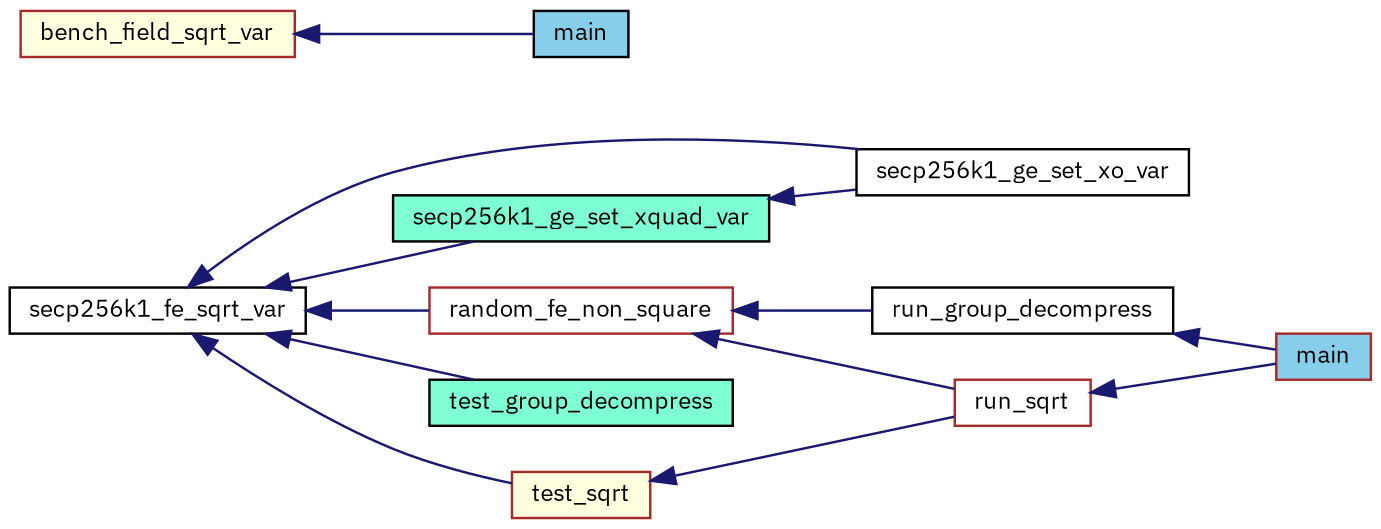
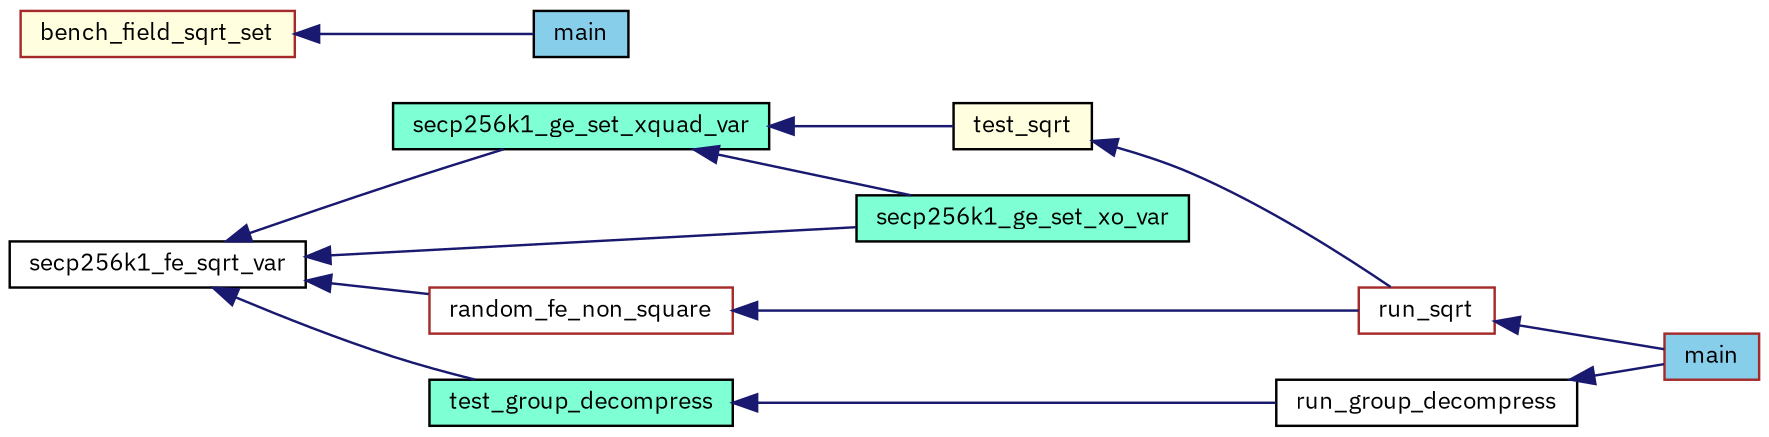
node "bench_field_sqrt_var": label "bench_field_sqrt_var" -> "bench_field_sqrt_set"
node "secp256k1_ge_set_xo_var": fillcolor white -> aquamarine
edge "run_group_decompress" -> "random_fe_non_square": now "run_group_decompress" -> "test_group_decompress"
edge "test_sqrt" -> "secp256k1_fe_sqrt_var": now "test_sqrt" -> "secp256k1_ge_set_xquad_var"
node "test_sqrt": color brown -> black
